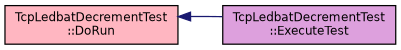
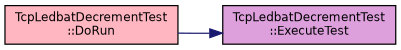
edge "TcpLedbatDecrementTest ::ExecuteTest" -> "TcpLedbatDecrementTest ::DoRun": reversed
